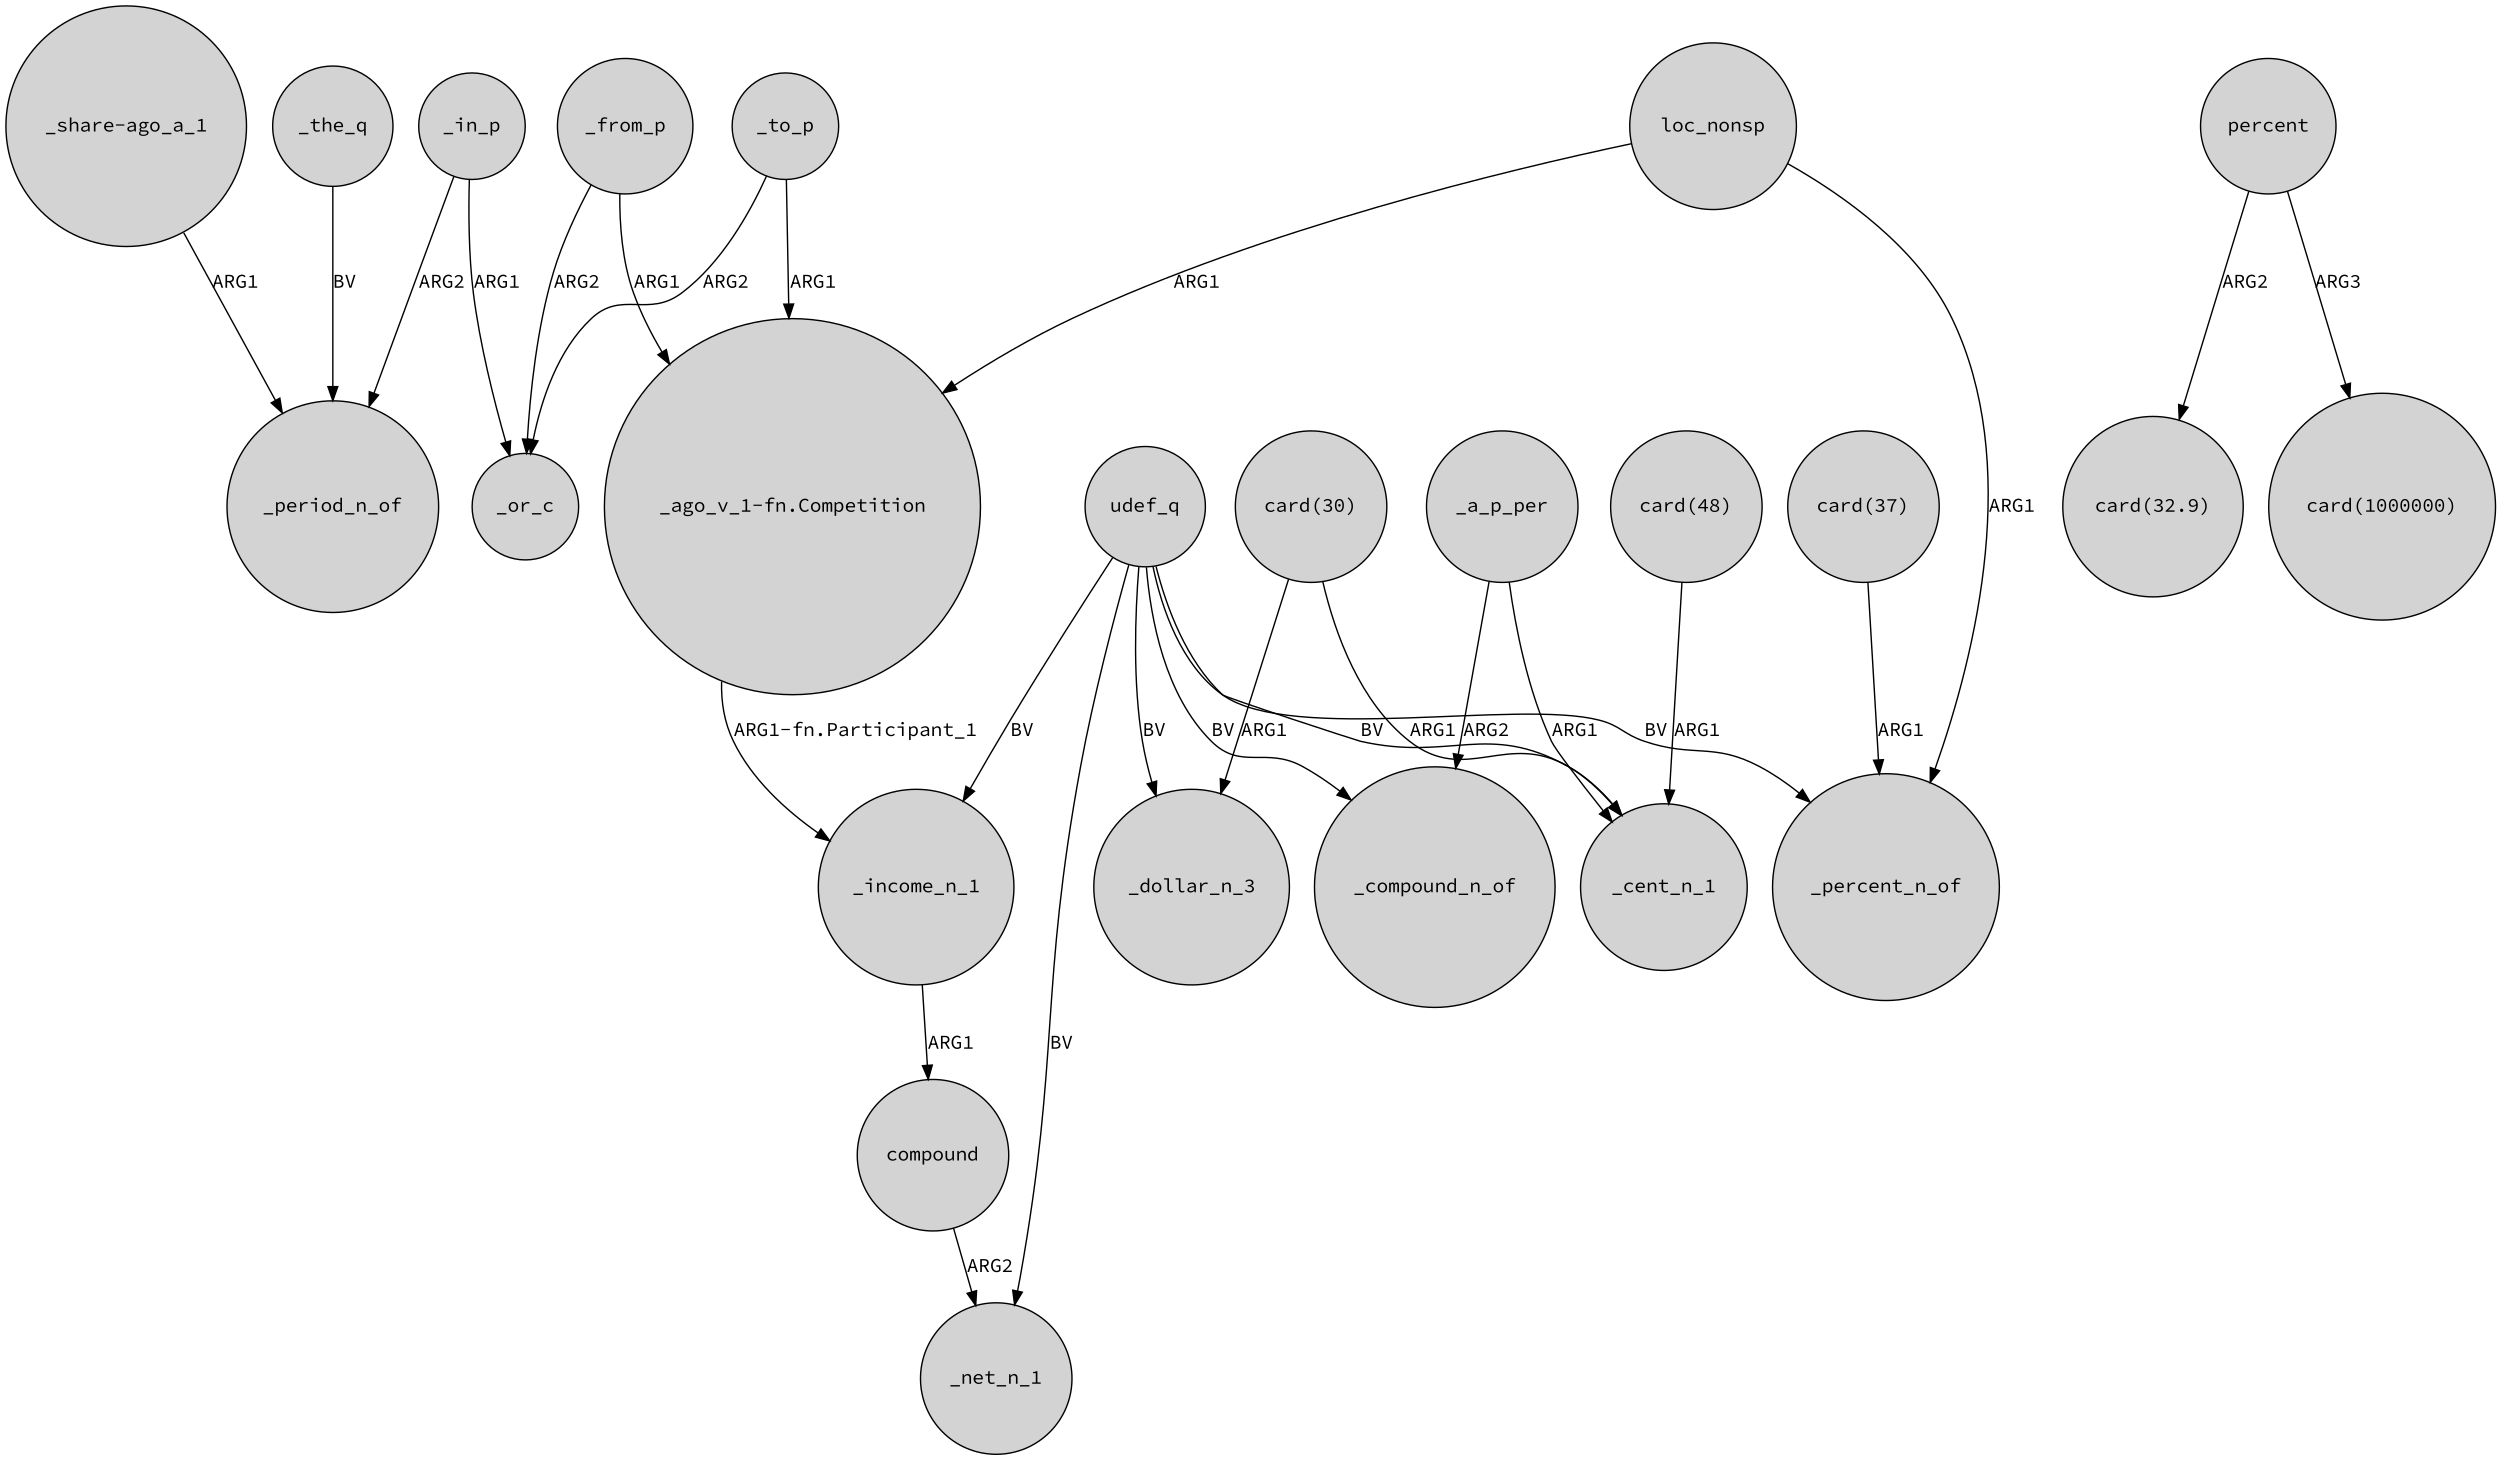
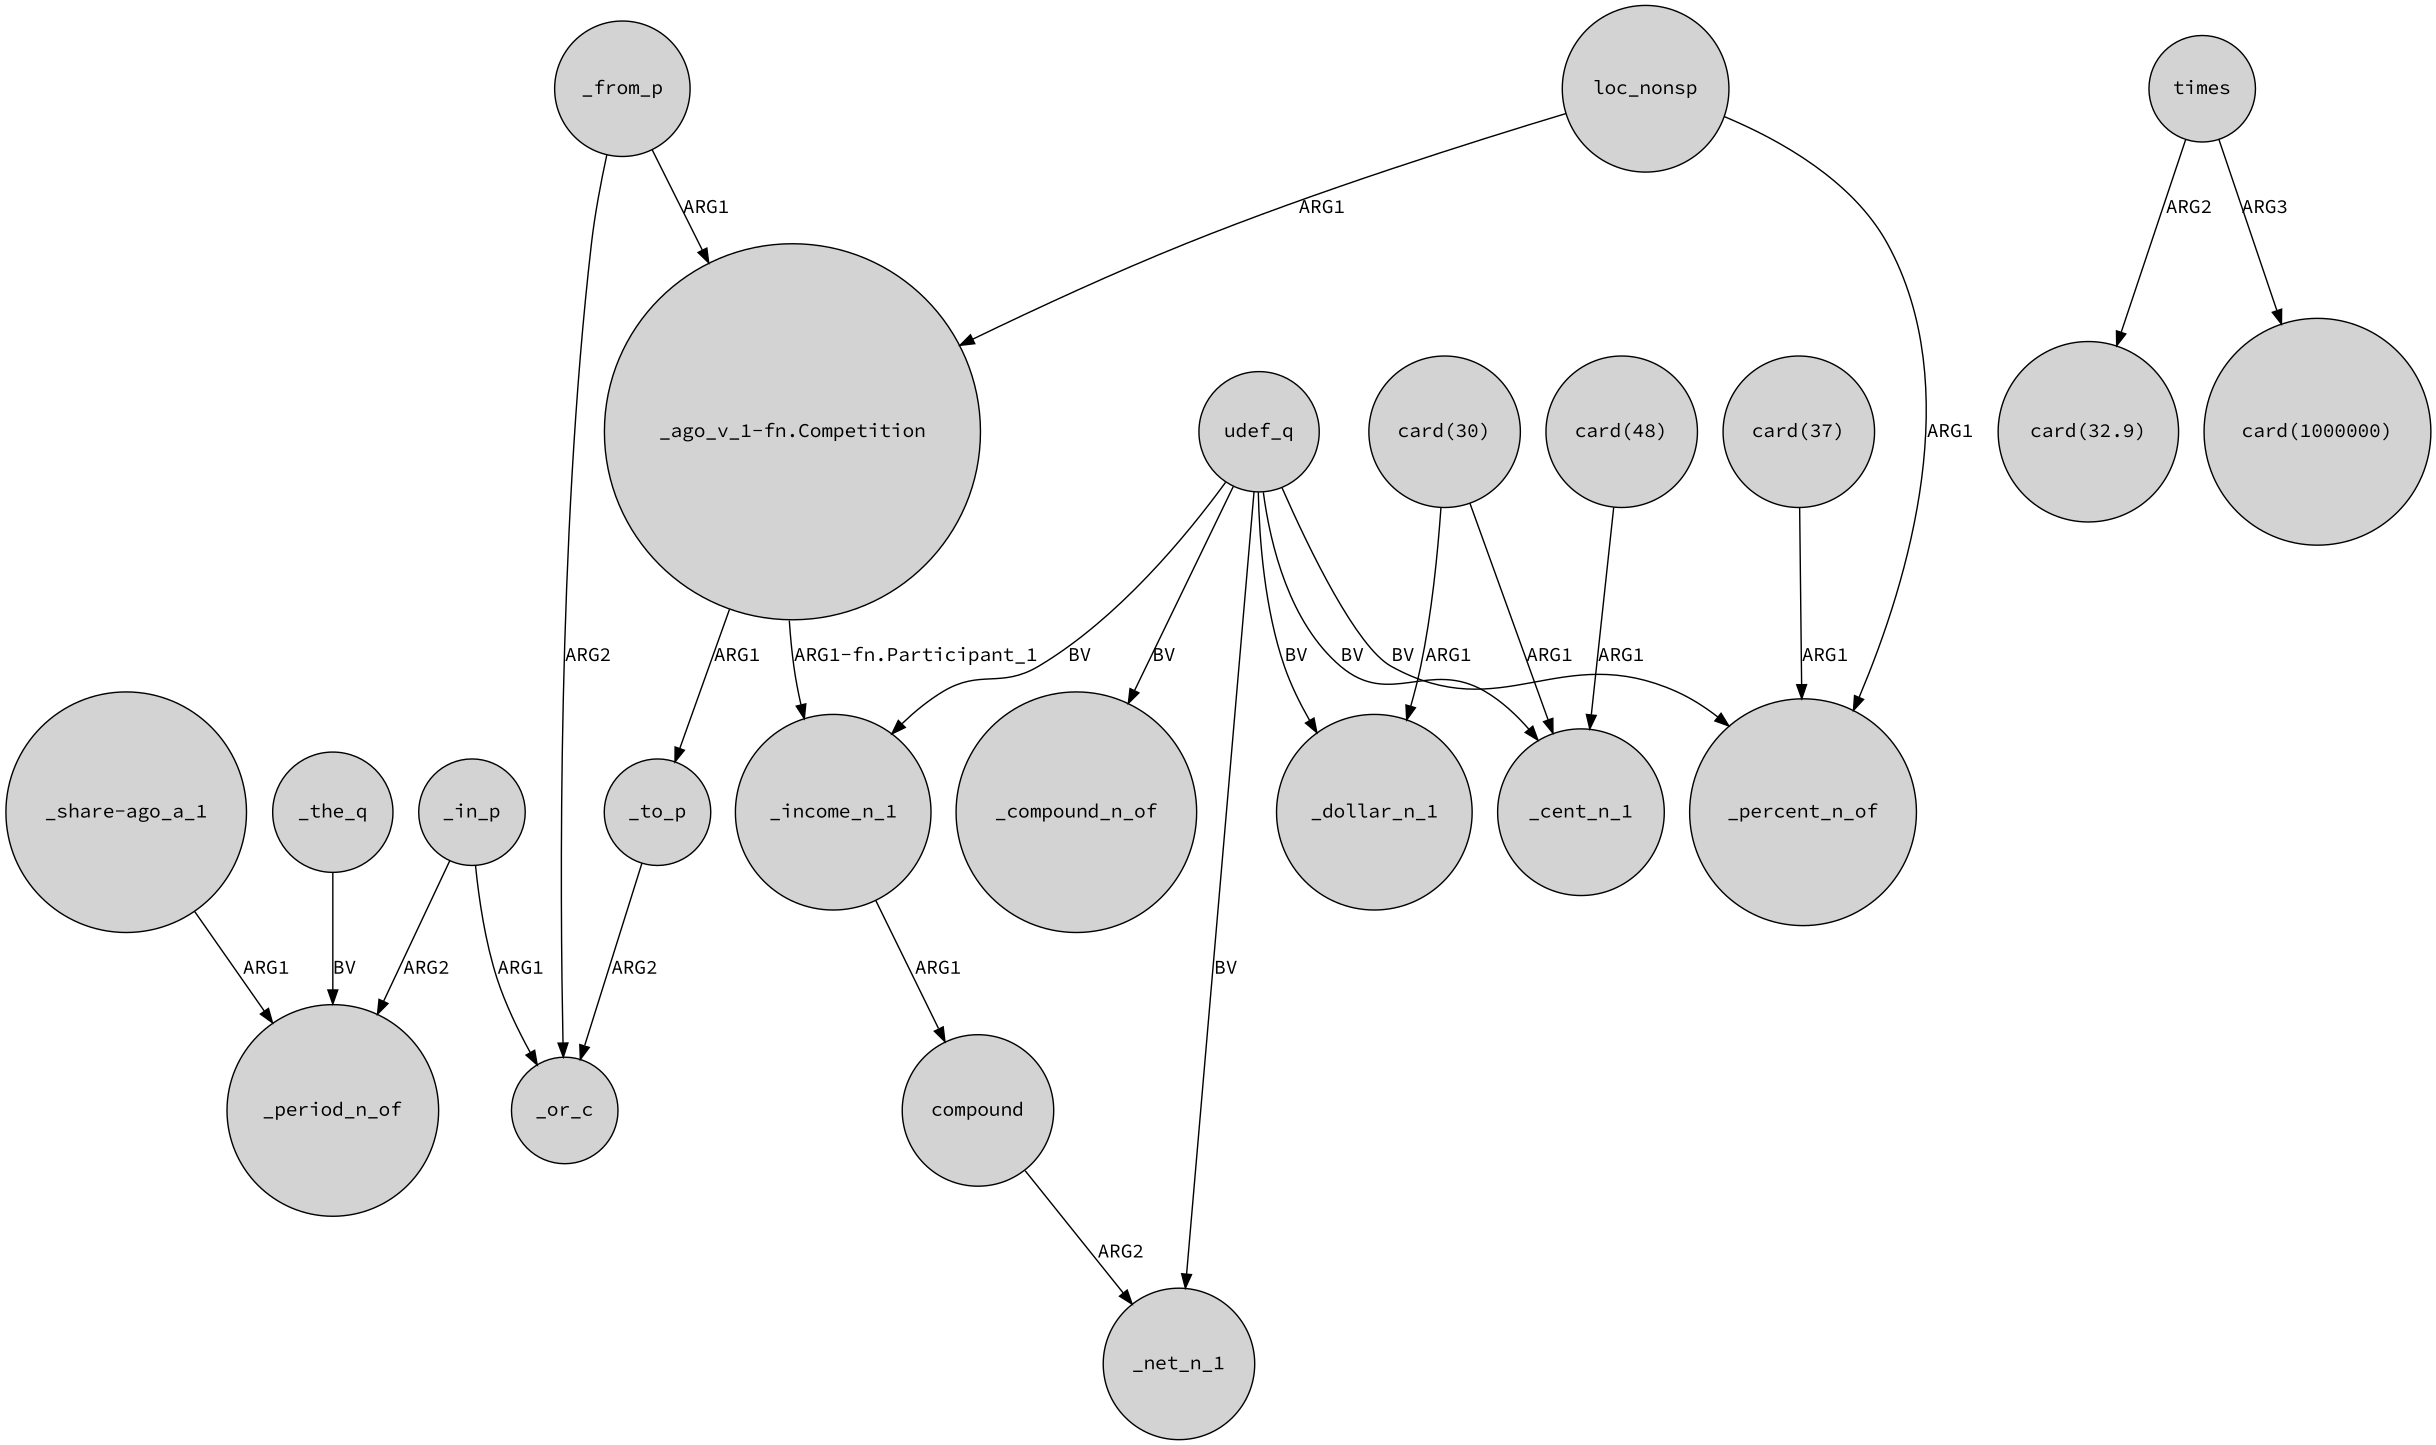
node "percent": label "percent" -> "times"
edge "_to_p" -> "_ago_v_1-fn.Competition": reversed
node "_a_p_per": removed
node "_dollar_n_3": label "_dollar_n_3" -> "_dollar_n_1"
